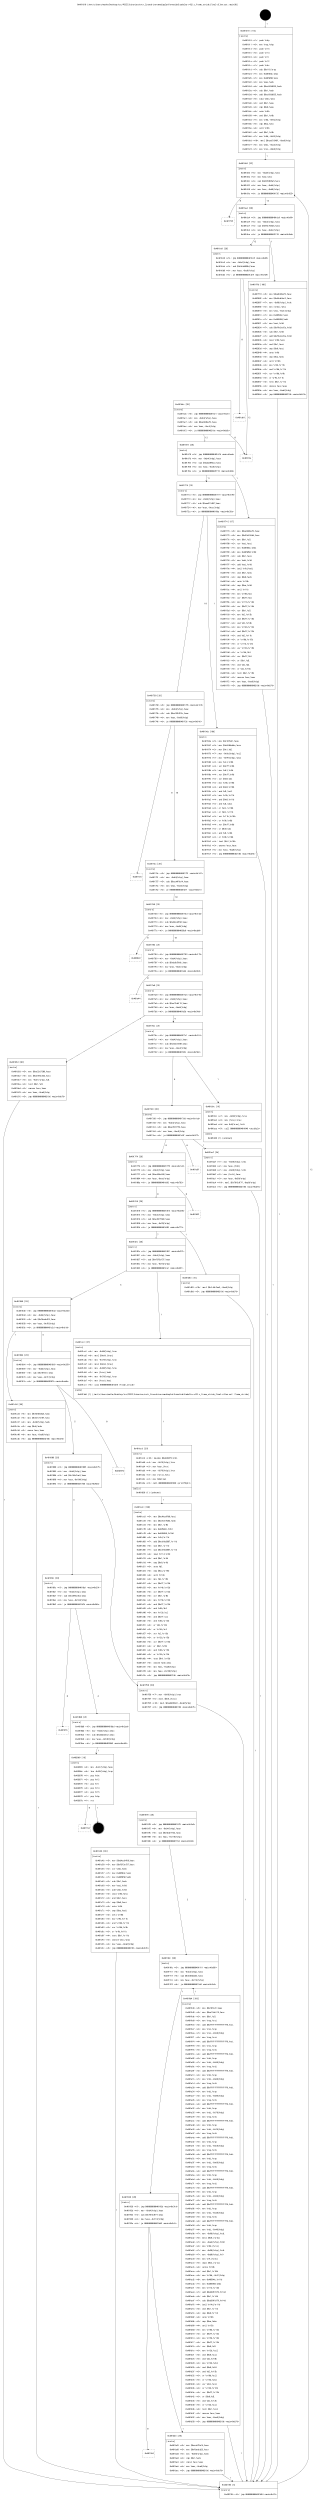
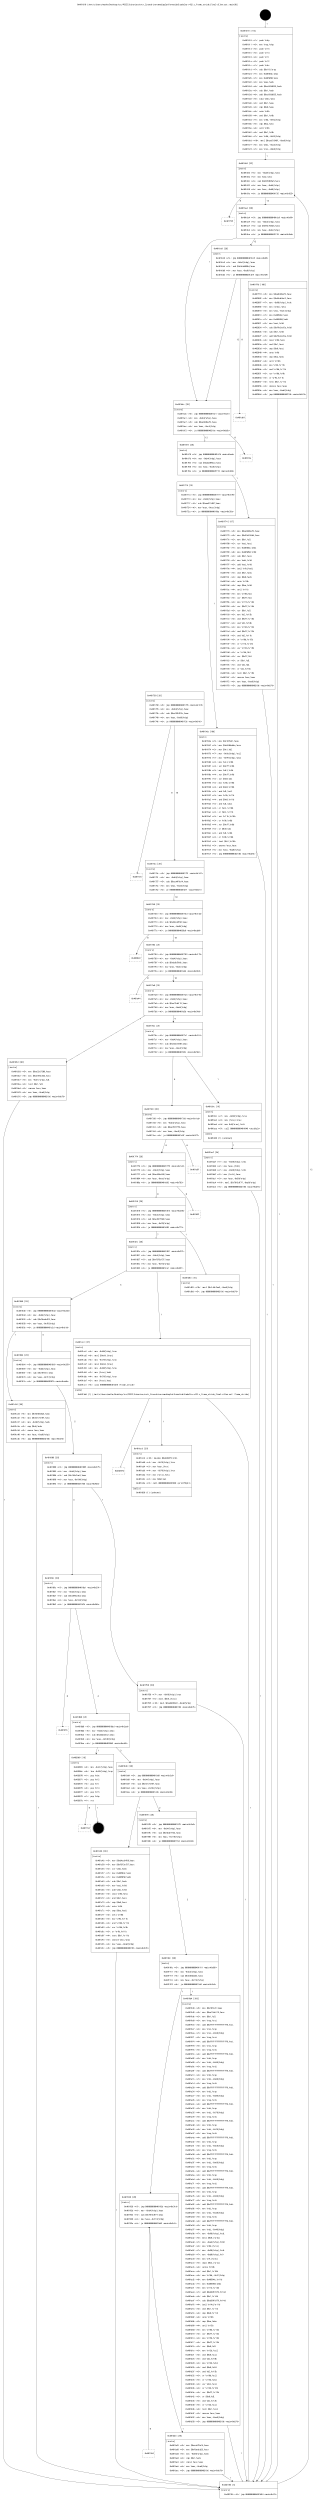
edge "0x4016a4 [28]" -> "0x401ffd [108]": now "0x4016a4 [28]" -> "0x4016dc [28]"
edge "0x4016c0 [28]" -> "0x40216e": now "0x4016c0 [28]" -> "0x4016dc [28]"
edge "0x4016f8 [28]" -> "0x401714 [28]": removed, label "11"
edge "0x401714 [28]" -> "0x401730 [28]": removed, label "10"
edge "0x401784 [28]" -> "0x4017a0 [28]": added, label "10"
edge "0x4017d8 [28]" -> "0x401baf [36]": now "0x401b9c [19]" -> "0x401baf [36]"
edge "0x401864 [28]" -> "0x40207b": now "0x401ca1 [37]" -> "0x40207b"
node "0x401ce3 [160]": removed
node "0x4018d4 [28]": added
edge "0x401d83 [15]" -> "0x402186 [5]": now "0x401ca1 [37]" -> "0x402186 [5]"
edge "0x4019d4 [393]" -> "0x40190c [28]": reversed
edge "0x401928 [28]" -> "0x401944": reversed
